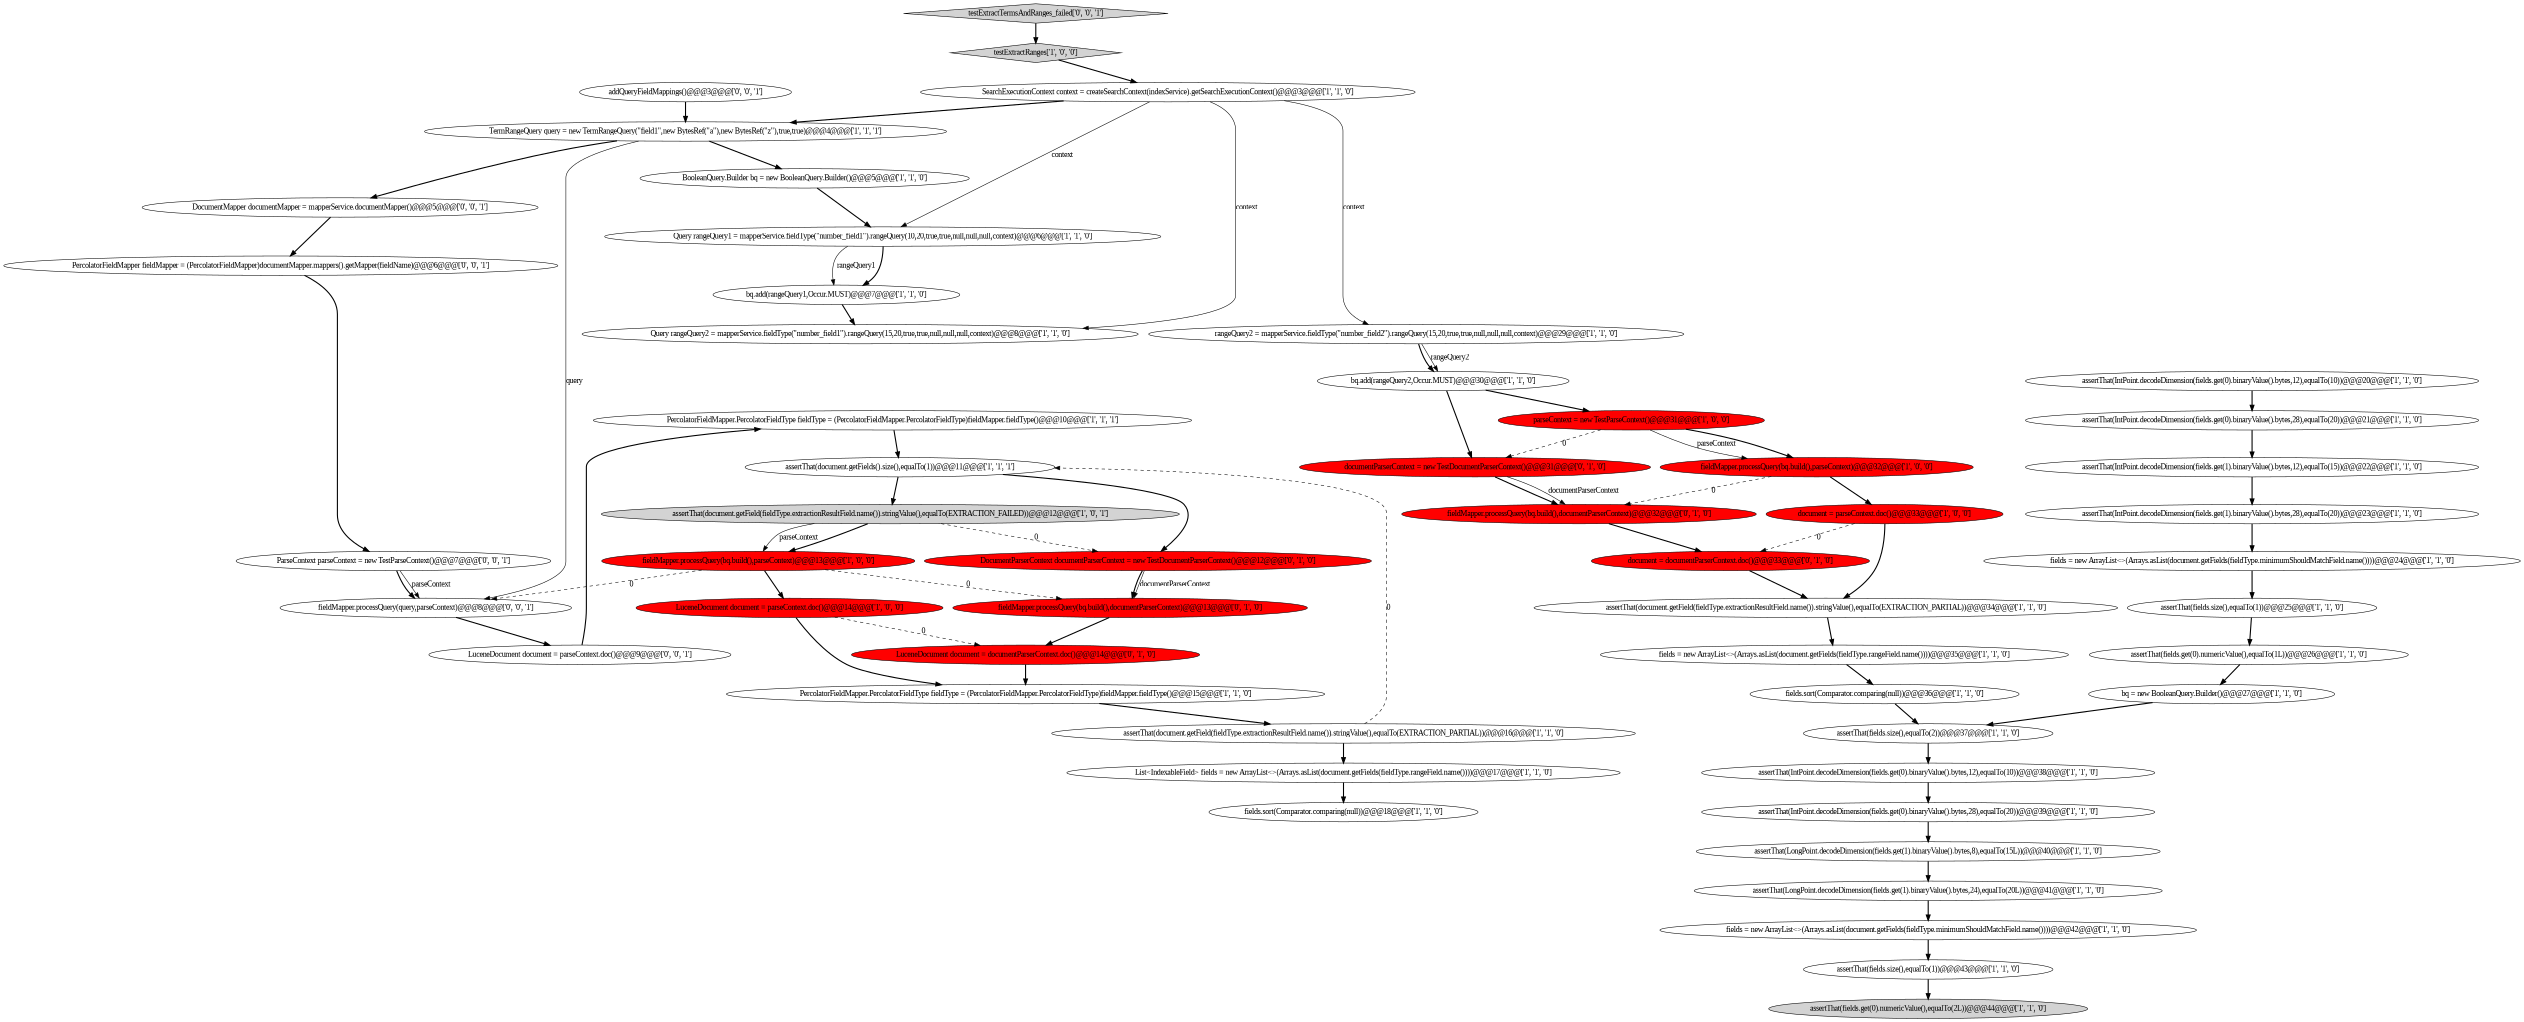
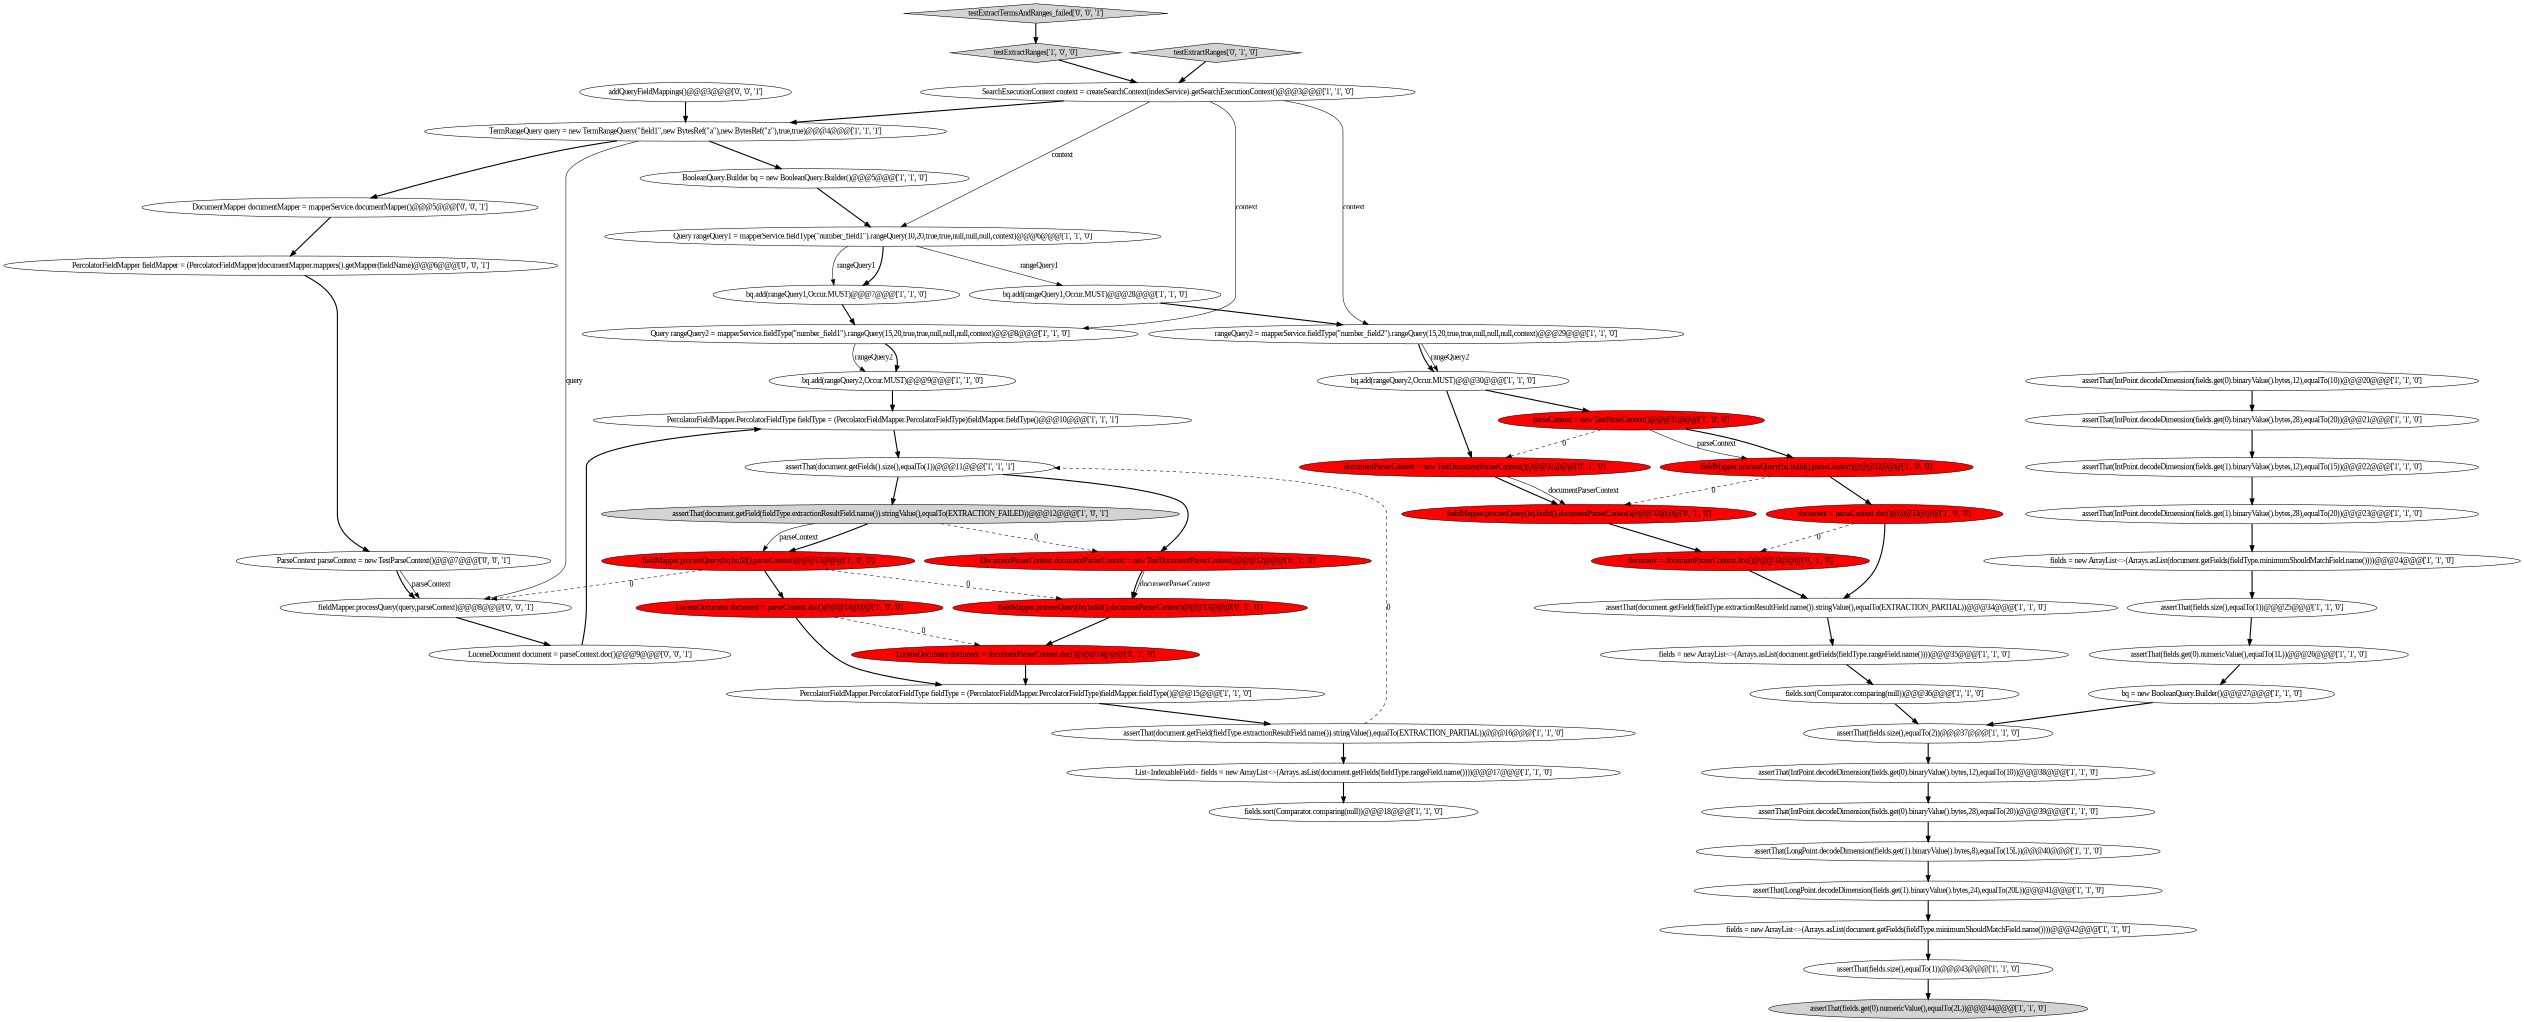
node "testExtractRanges['0', '1', '0']": added
node "bq.add(rangeQuery1,Occur.MUST)@@@28@@@['1', '1', '0']": added
node "bq.add(rangeQuery2,Occur.MUST)@@@9@@@['1', '1', '0']": added
